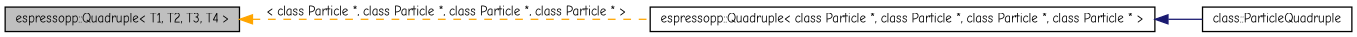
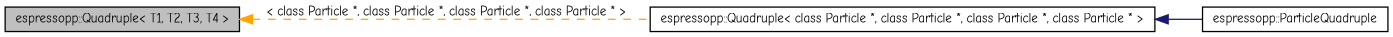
node "class::ParticleQuadruple": label "class::ParticleQuadruple" -> "espressopp::ParticleQuadruple"
